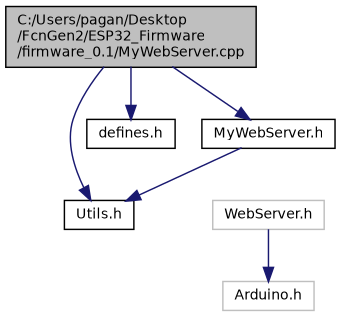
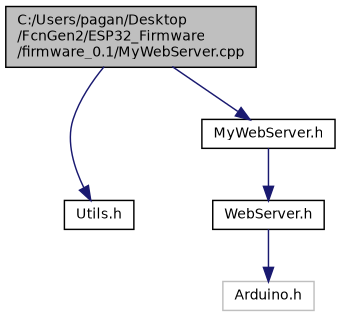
node "defines.h": removed
edge "MyWebServer.h" -> "Utils.h": now "MyWebServer.h" -> "WebServer.h"
node "WebServer.h": color grey75 -> black
